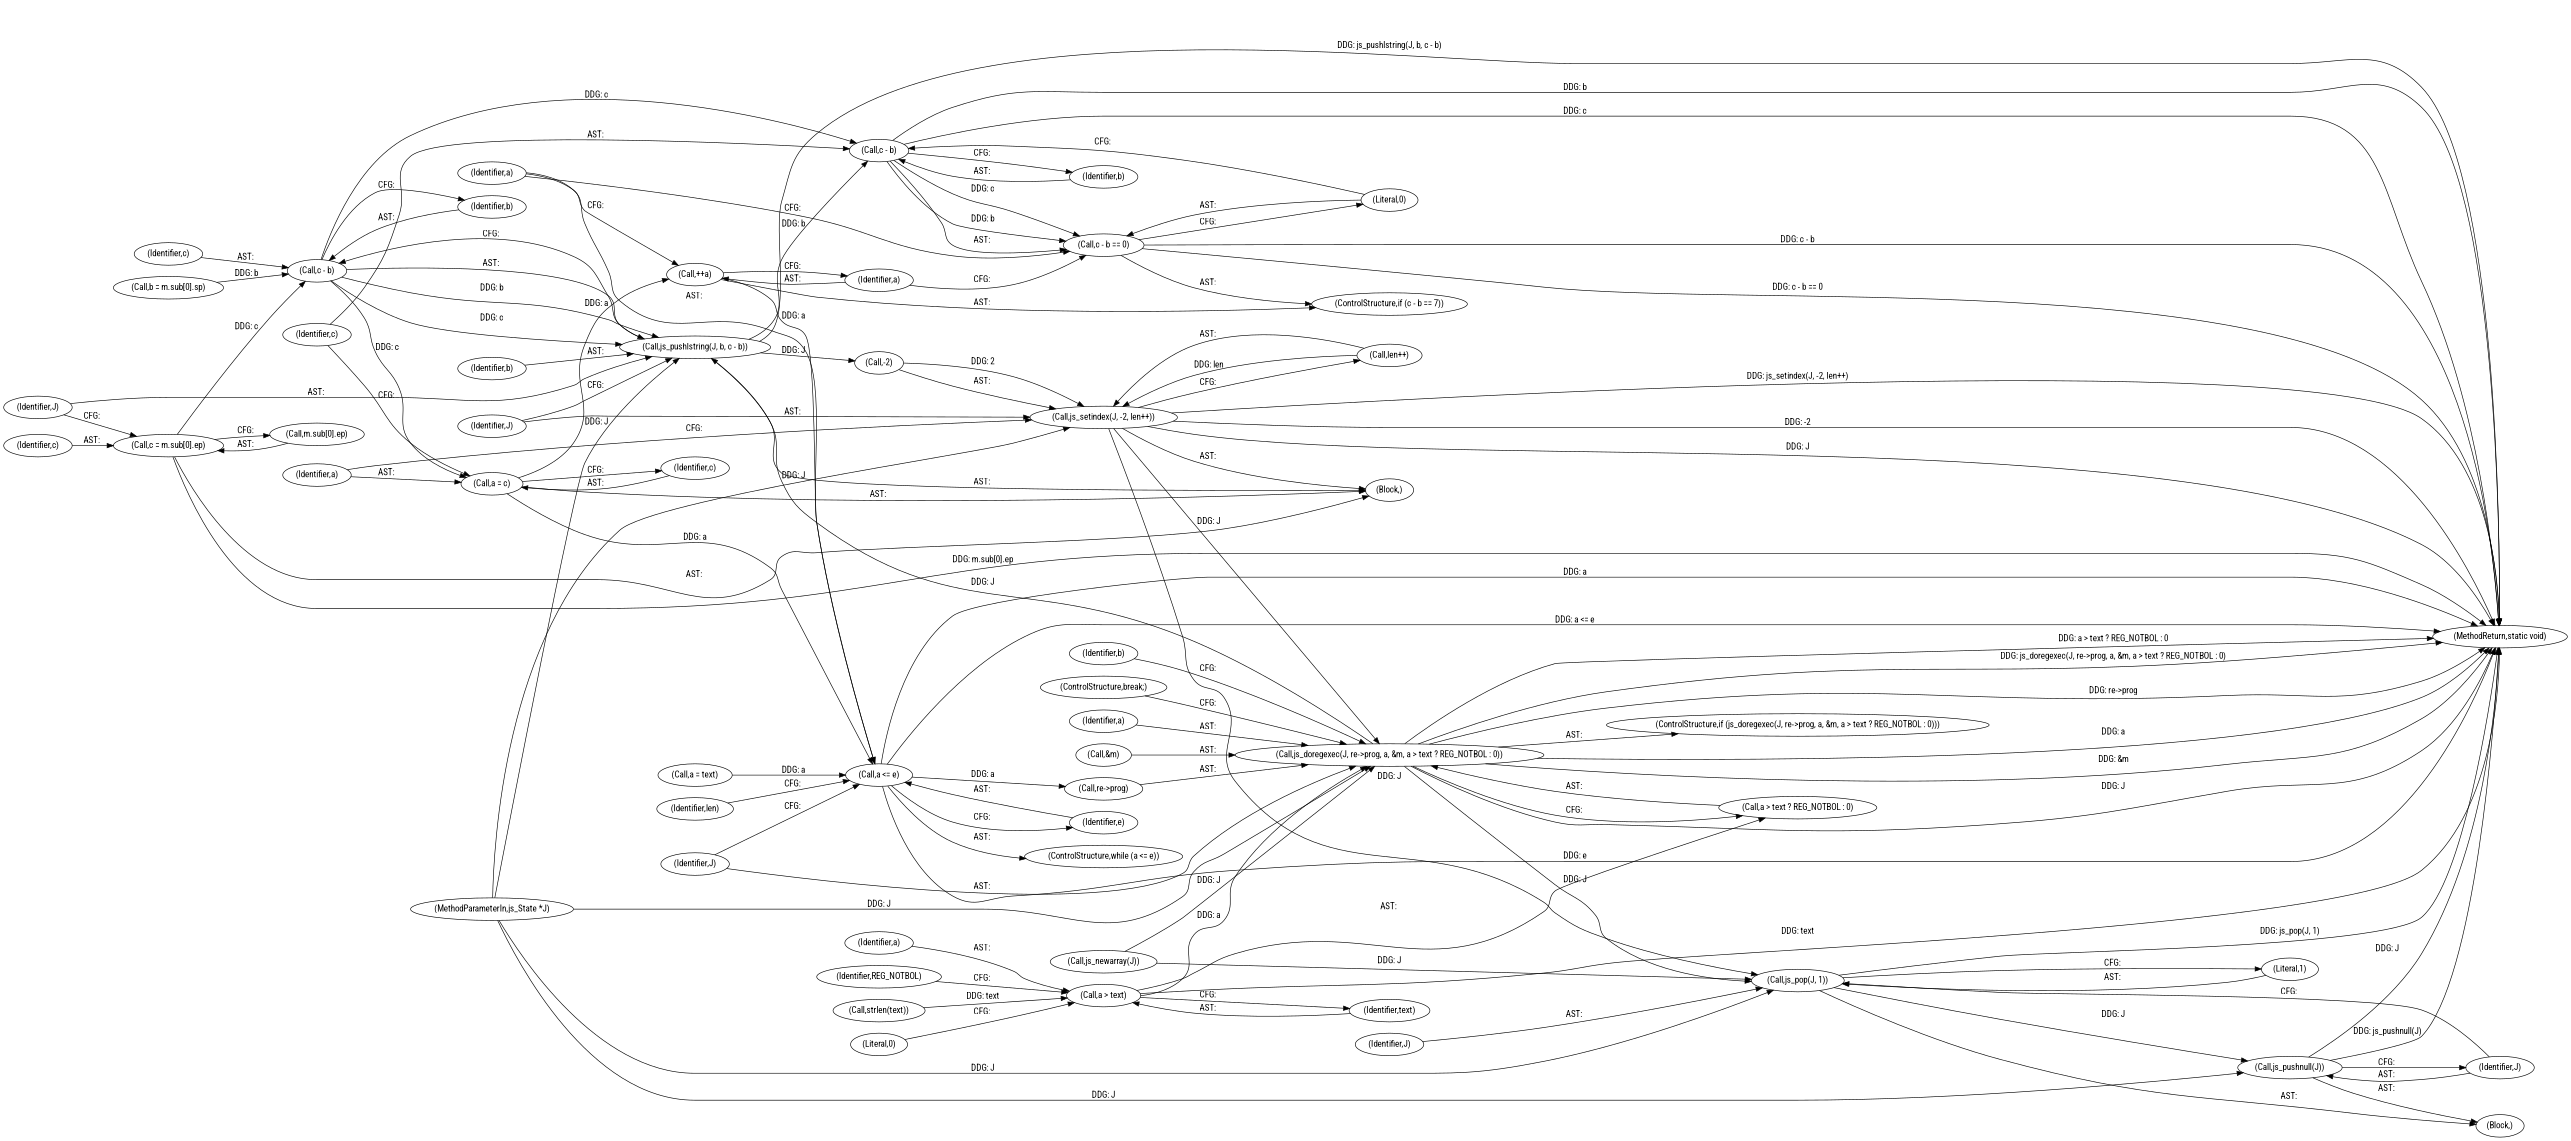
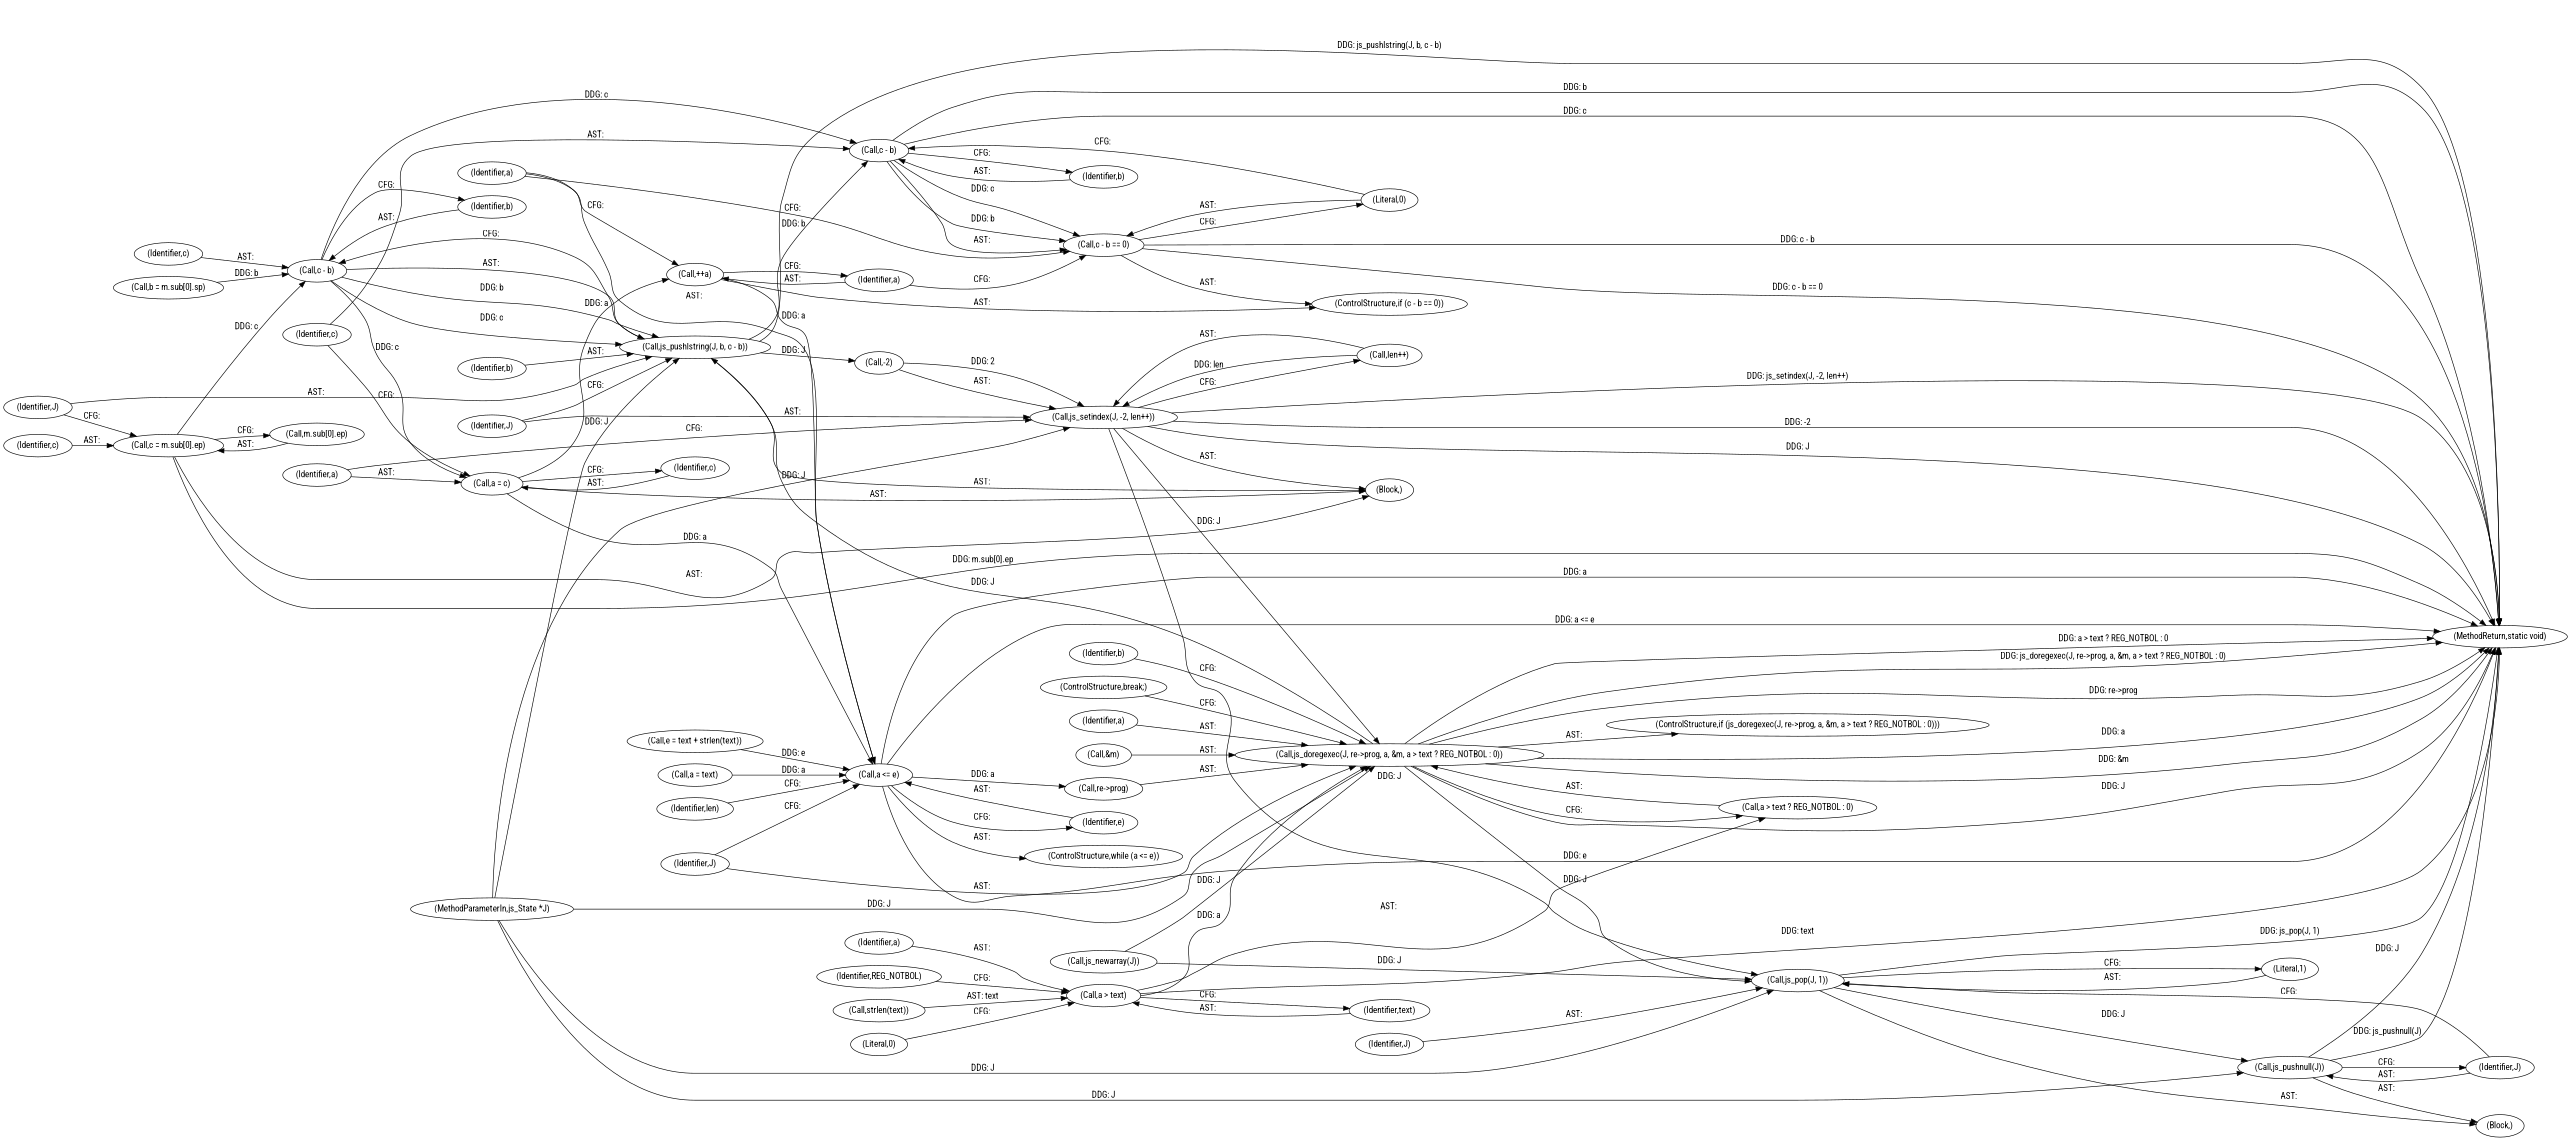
node "(ControlStructure,if (c - b == 7))": label "(ControlStructure,if (c - b == 7))" -> "(ControlStructure,if (c - b == 0))"
node "(Call,e = text + strlen(text))": added
edge "(Call,strlen(text))" -> "(Call,a > text)": label "DDG: text" -> "AST: text"
